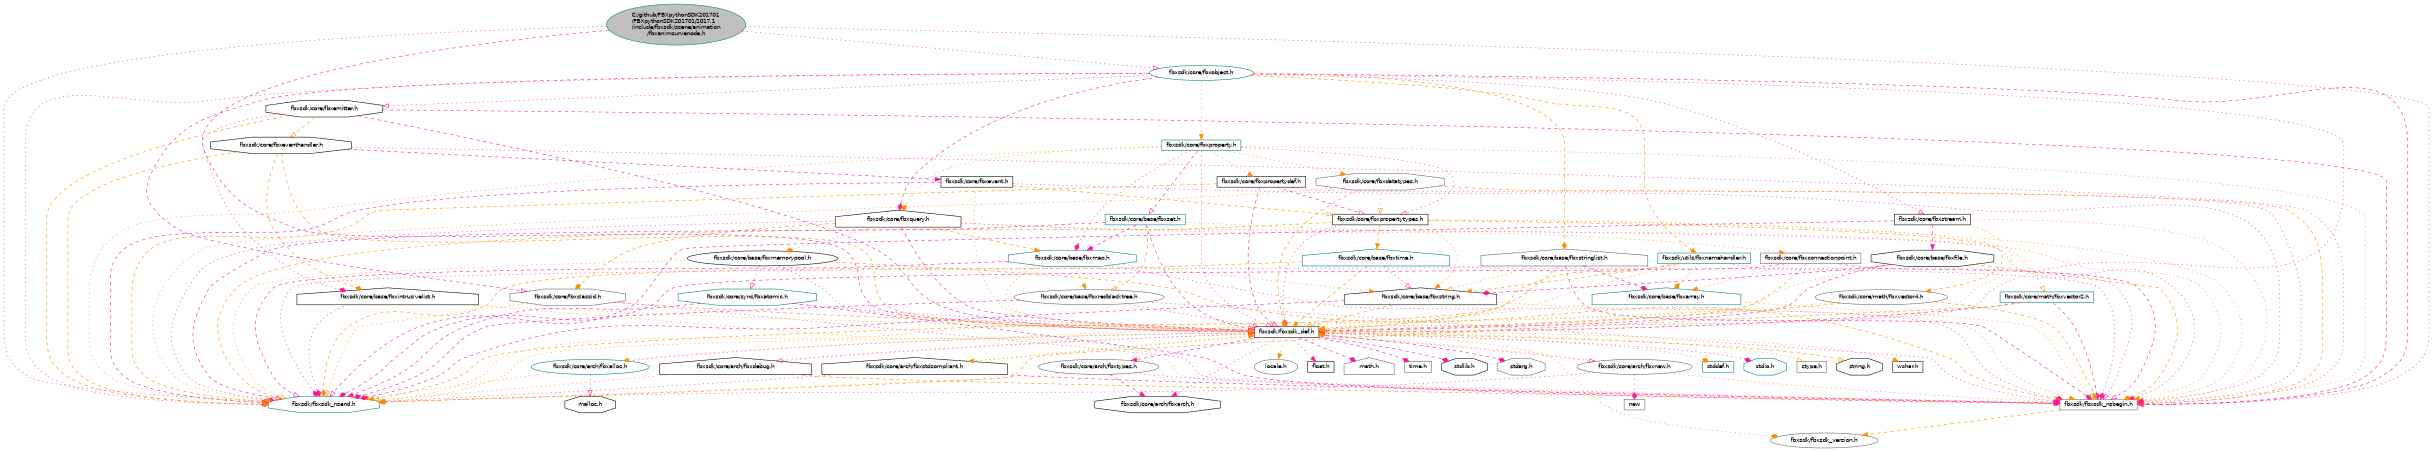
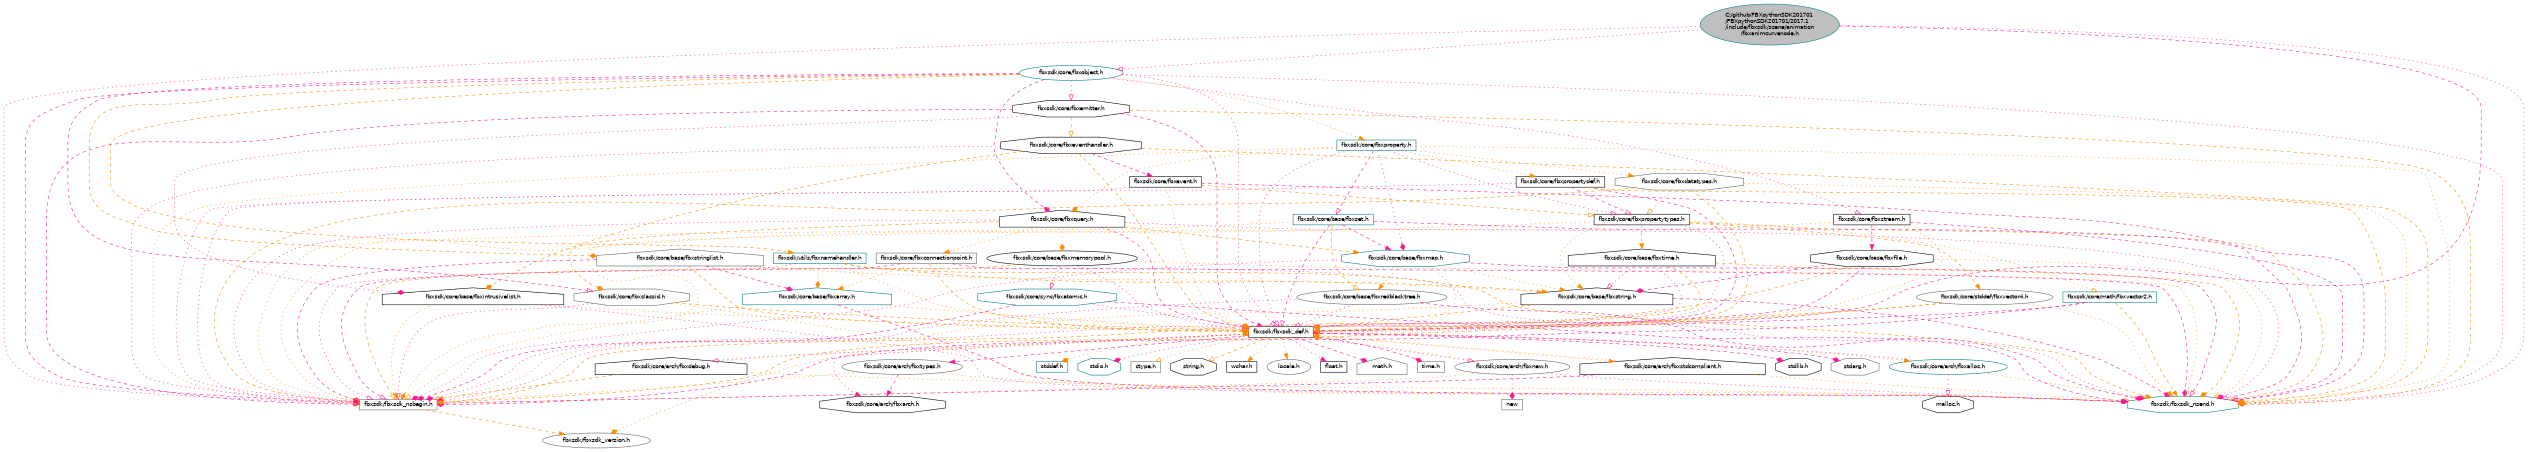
node "fbxsdk/core/base/fbxtime.h": color teal -> black
node "fbxsdk/core/math/fbxvector4.h": label "fbxsdk/core/math/fbxvector4.h" -> "fbxsdk/core/stddef/fbxvector4.h"
edge "fbxsdk/core/arch/fbxstdcompliant.h" -> "fbxsdk/fbxsdk_nsend.h": color deeppink -> darkorange
edge "fbxsdk/core/base/fbxarray.h" -> "fbxsdk/fbxsdk_nsend.h": added
edge "fbxsdk/core/arch/fbxtypes.h" -> "fbxsdk/fbxsdk_nsbegin.h": color deeppink -> darkorange
